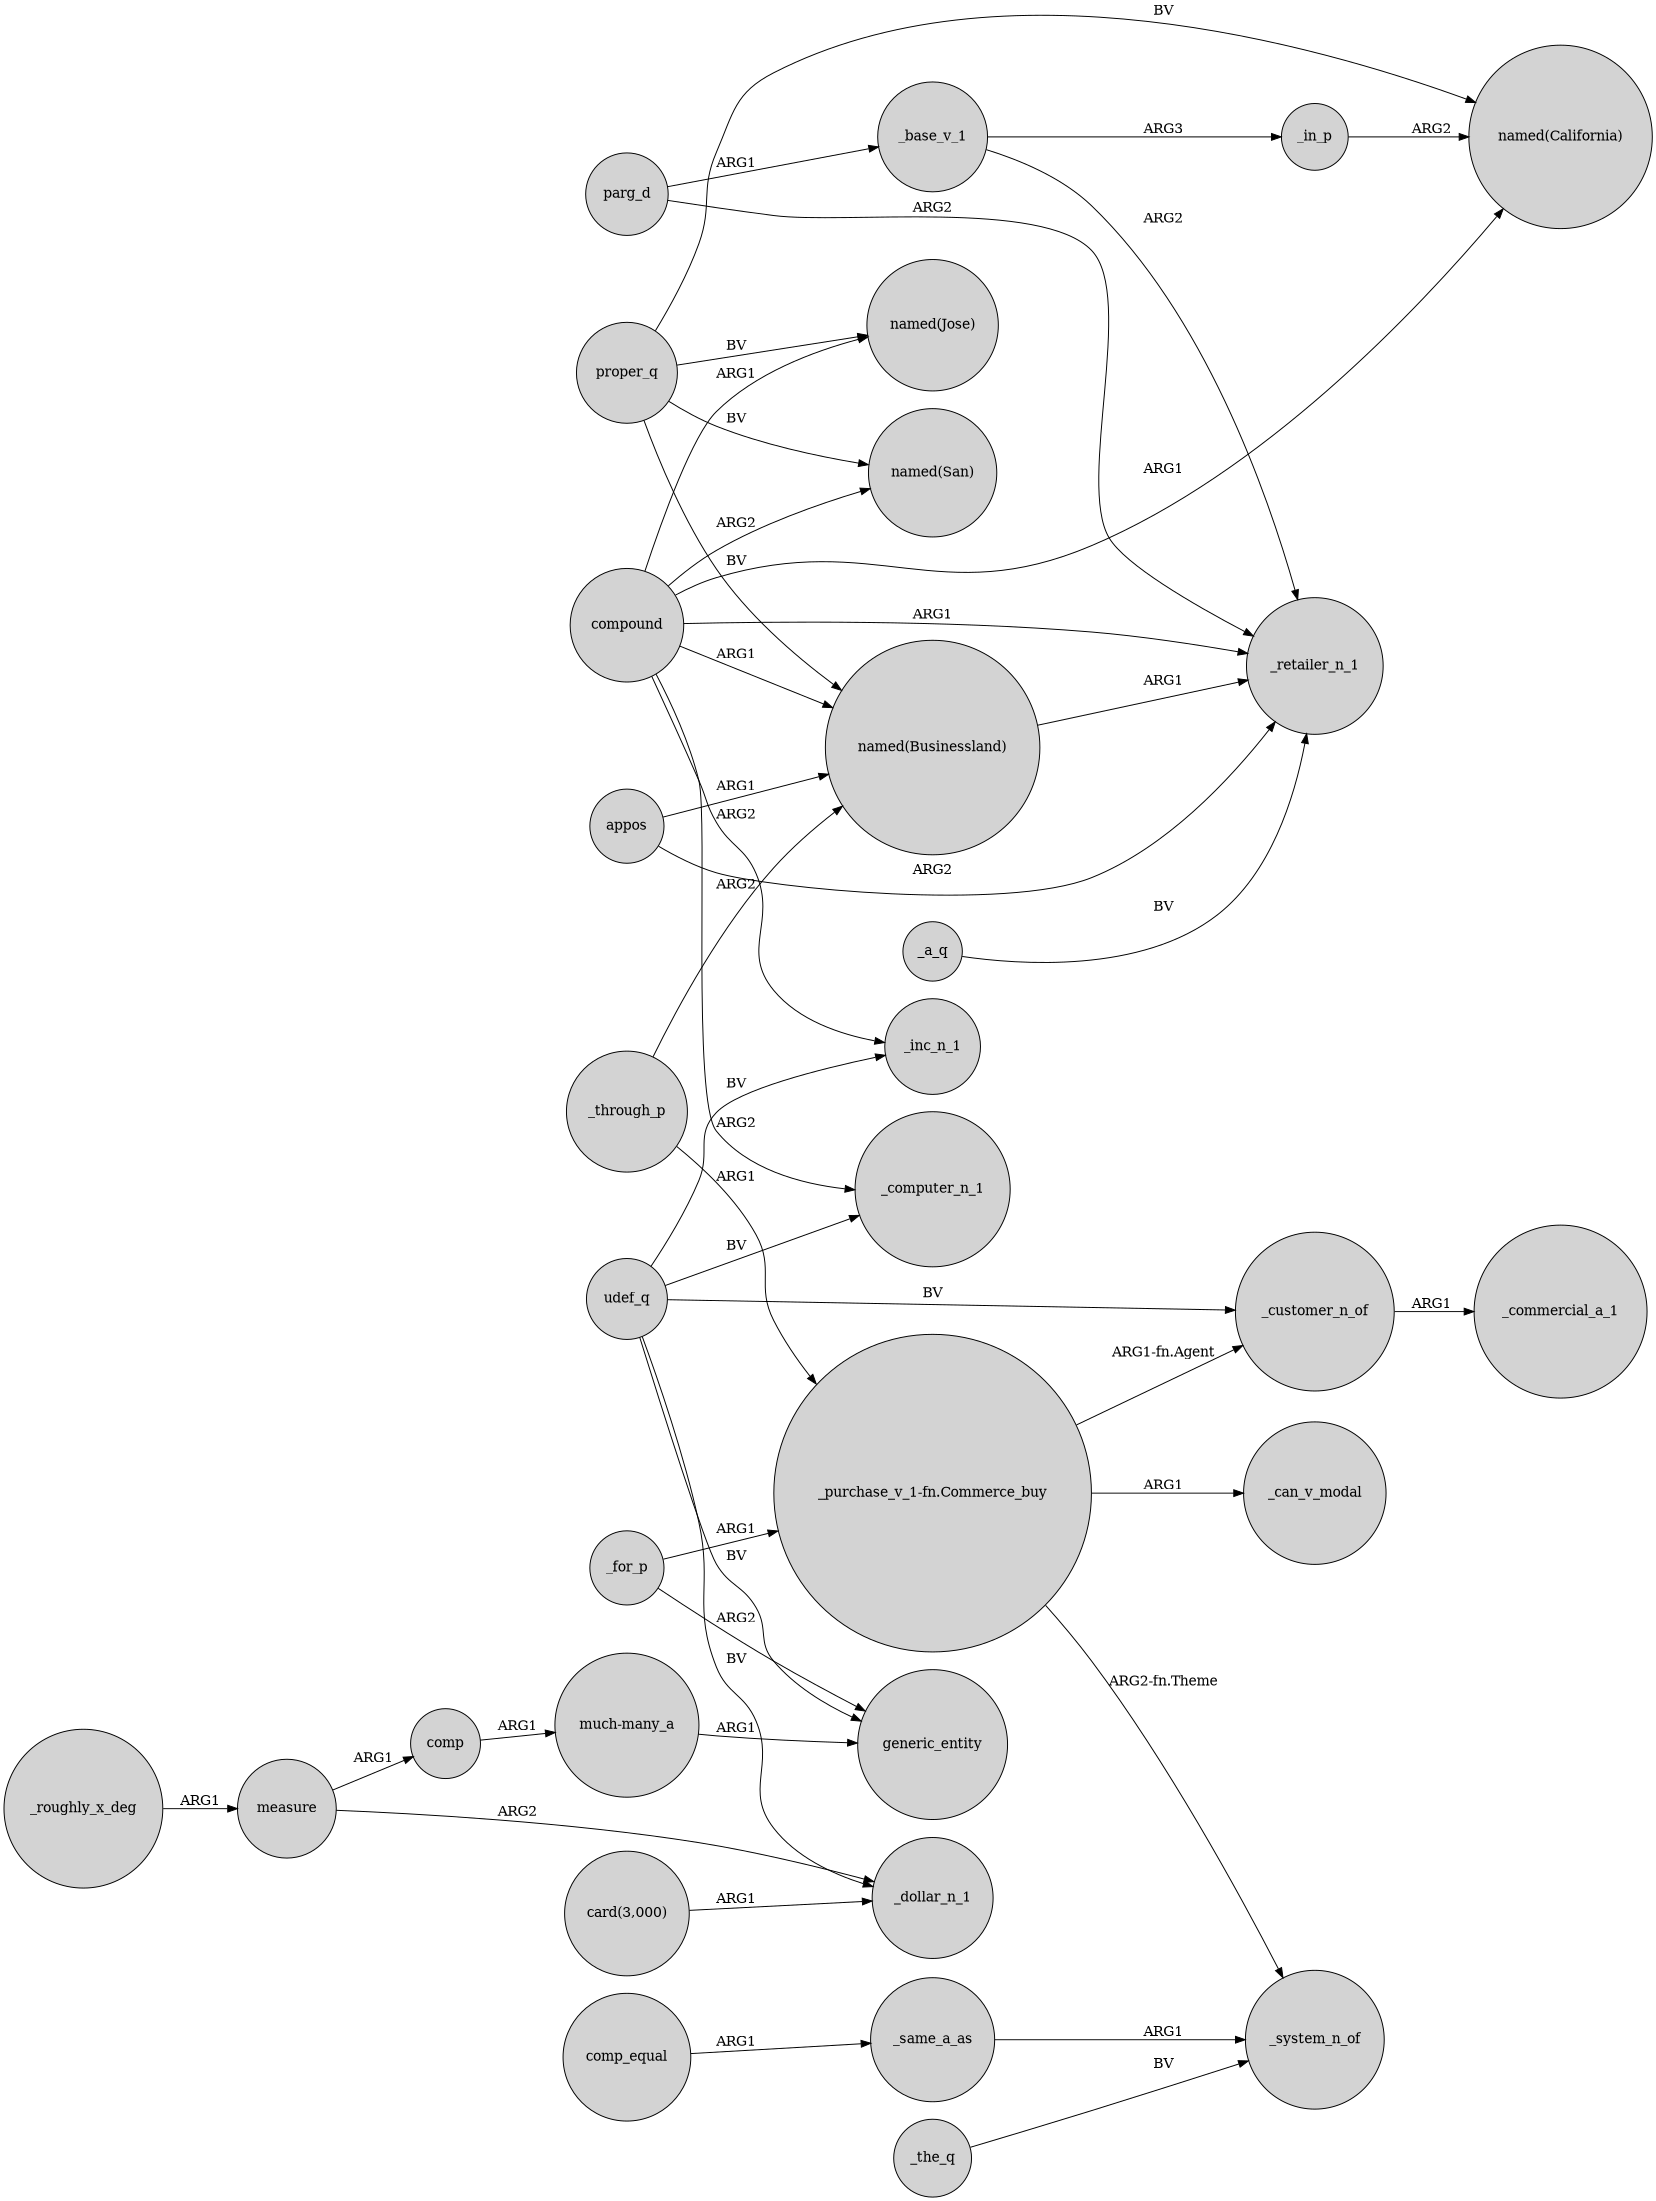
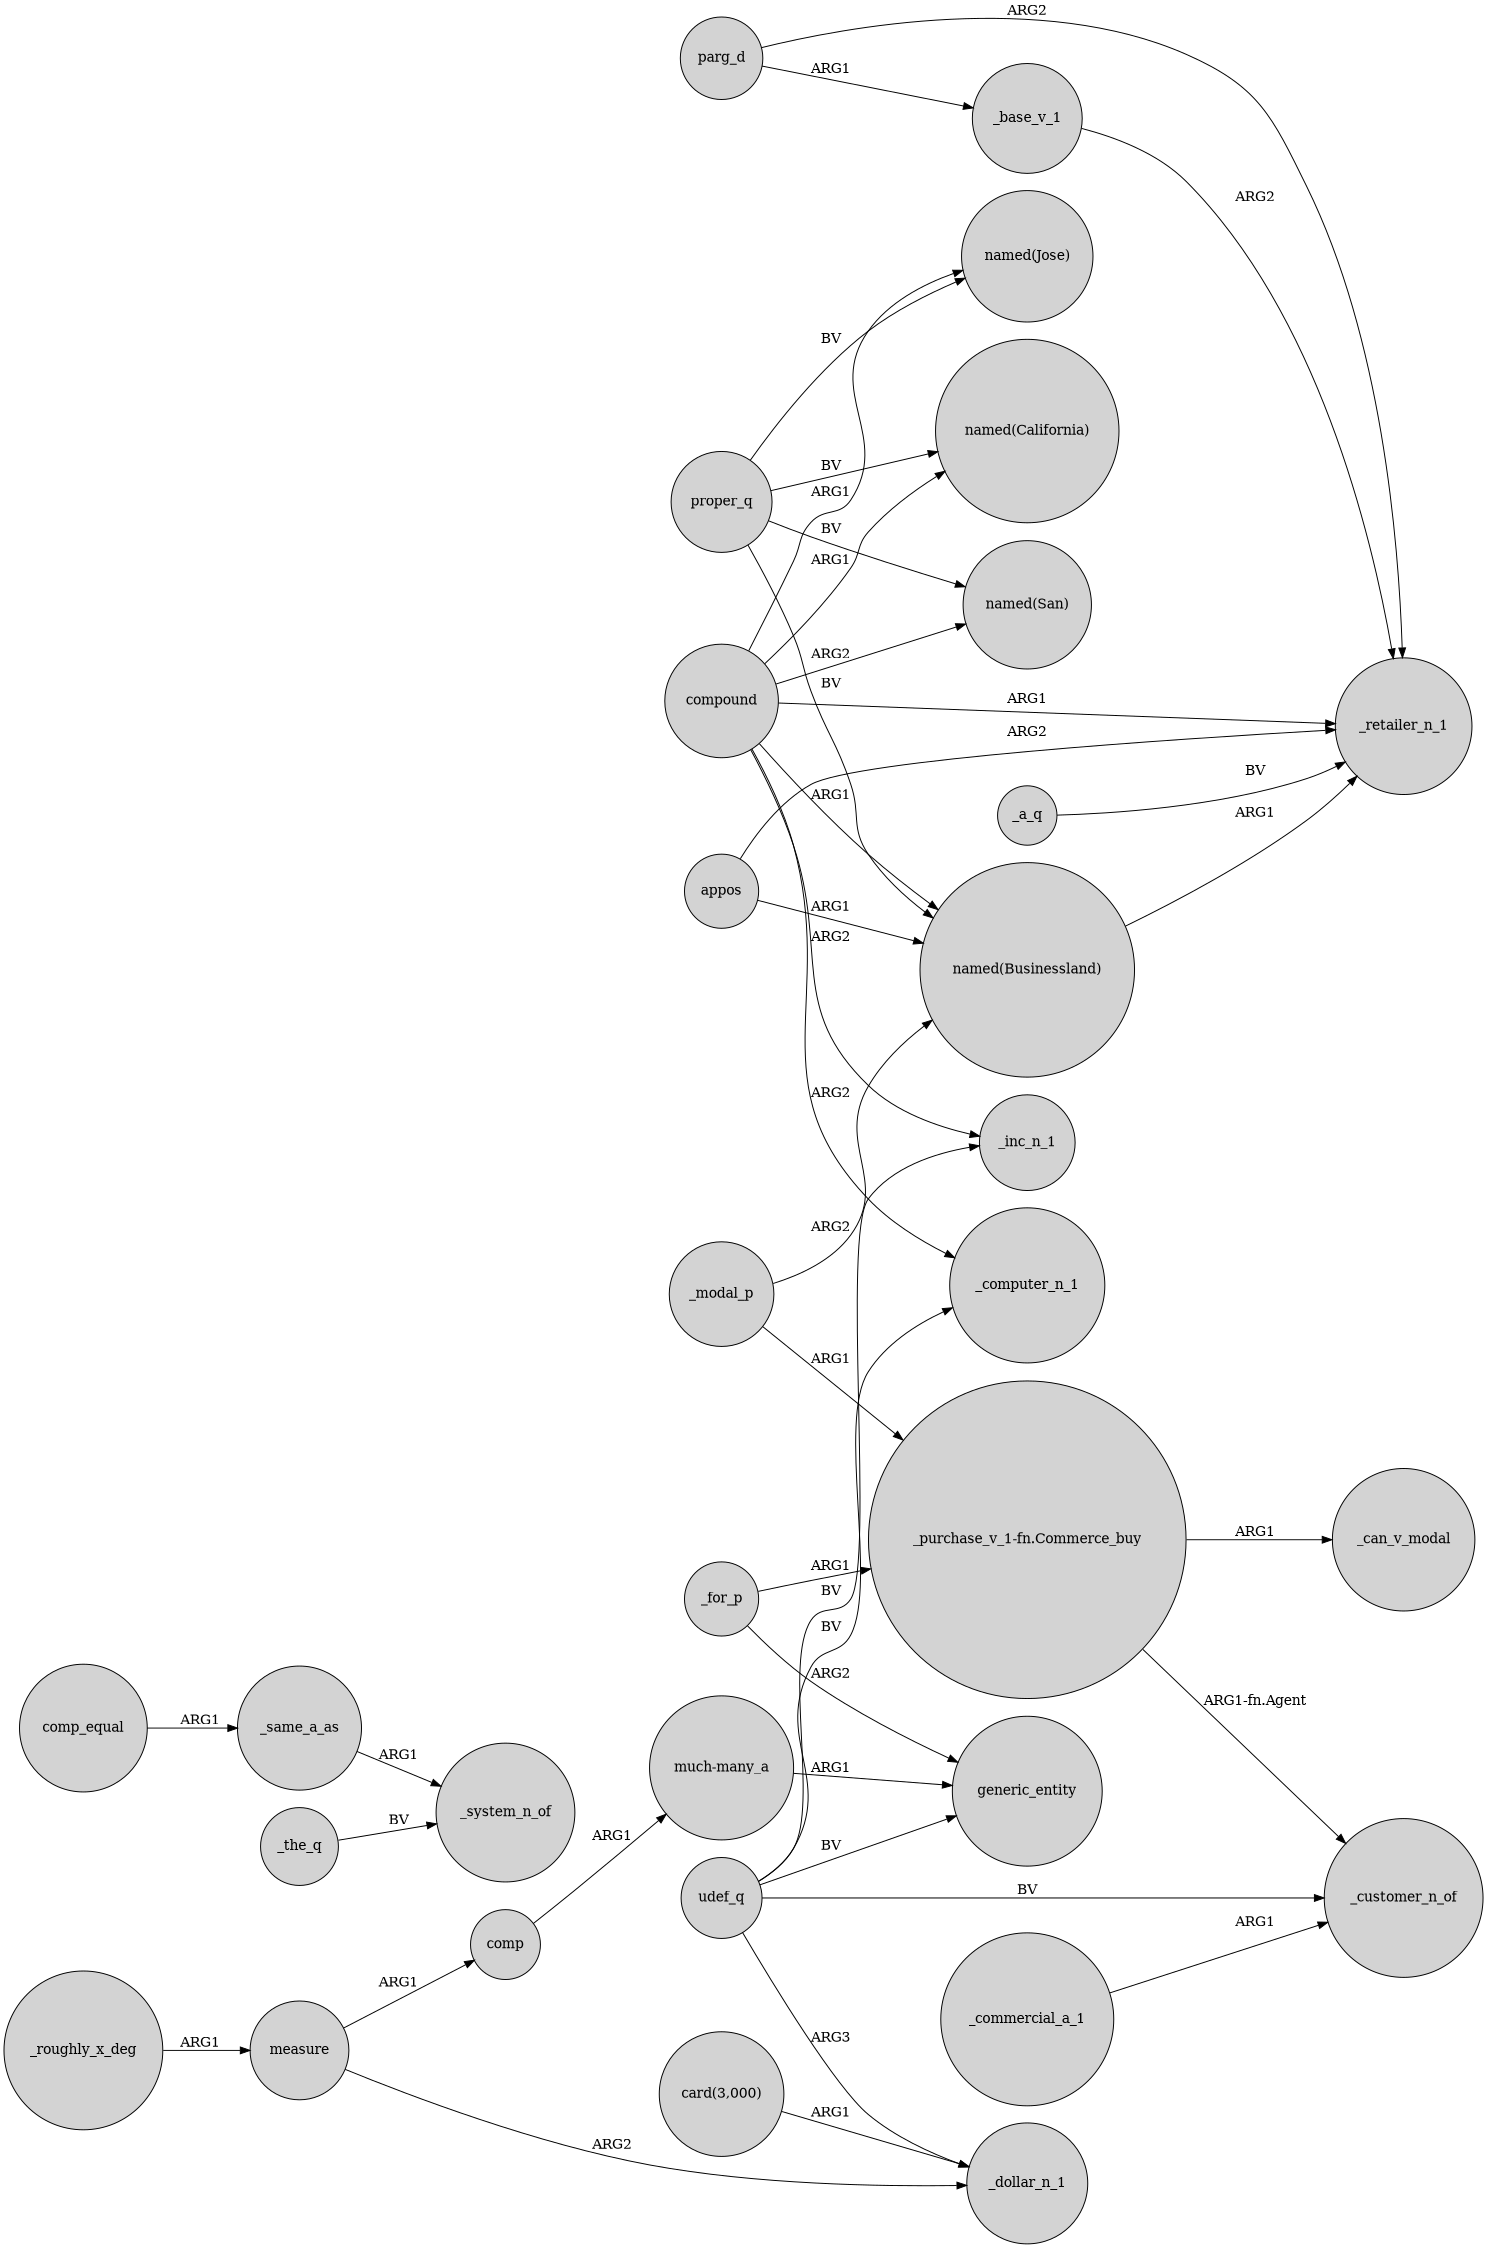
node "_in_p": removed
node "_through_p": label "_through_p" -> "_modal_p"
edge "_customer_n_of" -> "_commercial_a_1": reversed
edge "udef_q" -> "_dollar_n_1": label "BV" -> "ARG3"
edge "_purchase_v_1-fn.Commerce_buy" -> "_system_n_of": removed, label "ARG2-fn.Theme"
